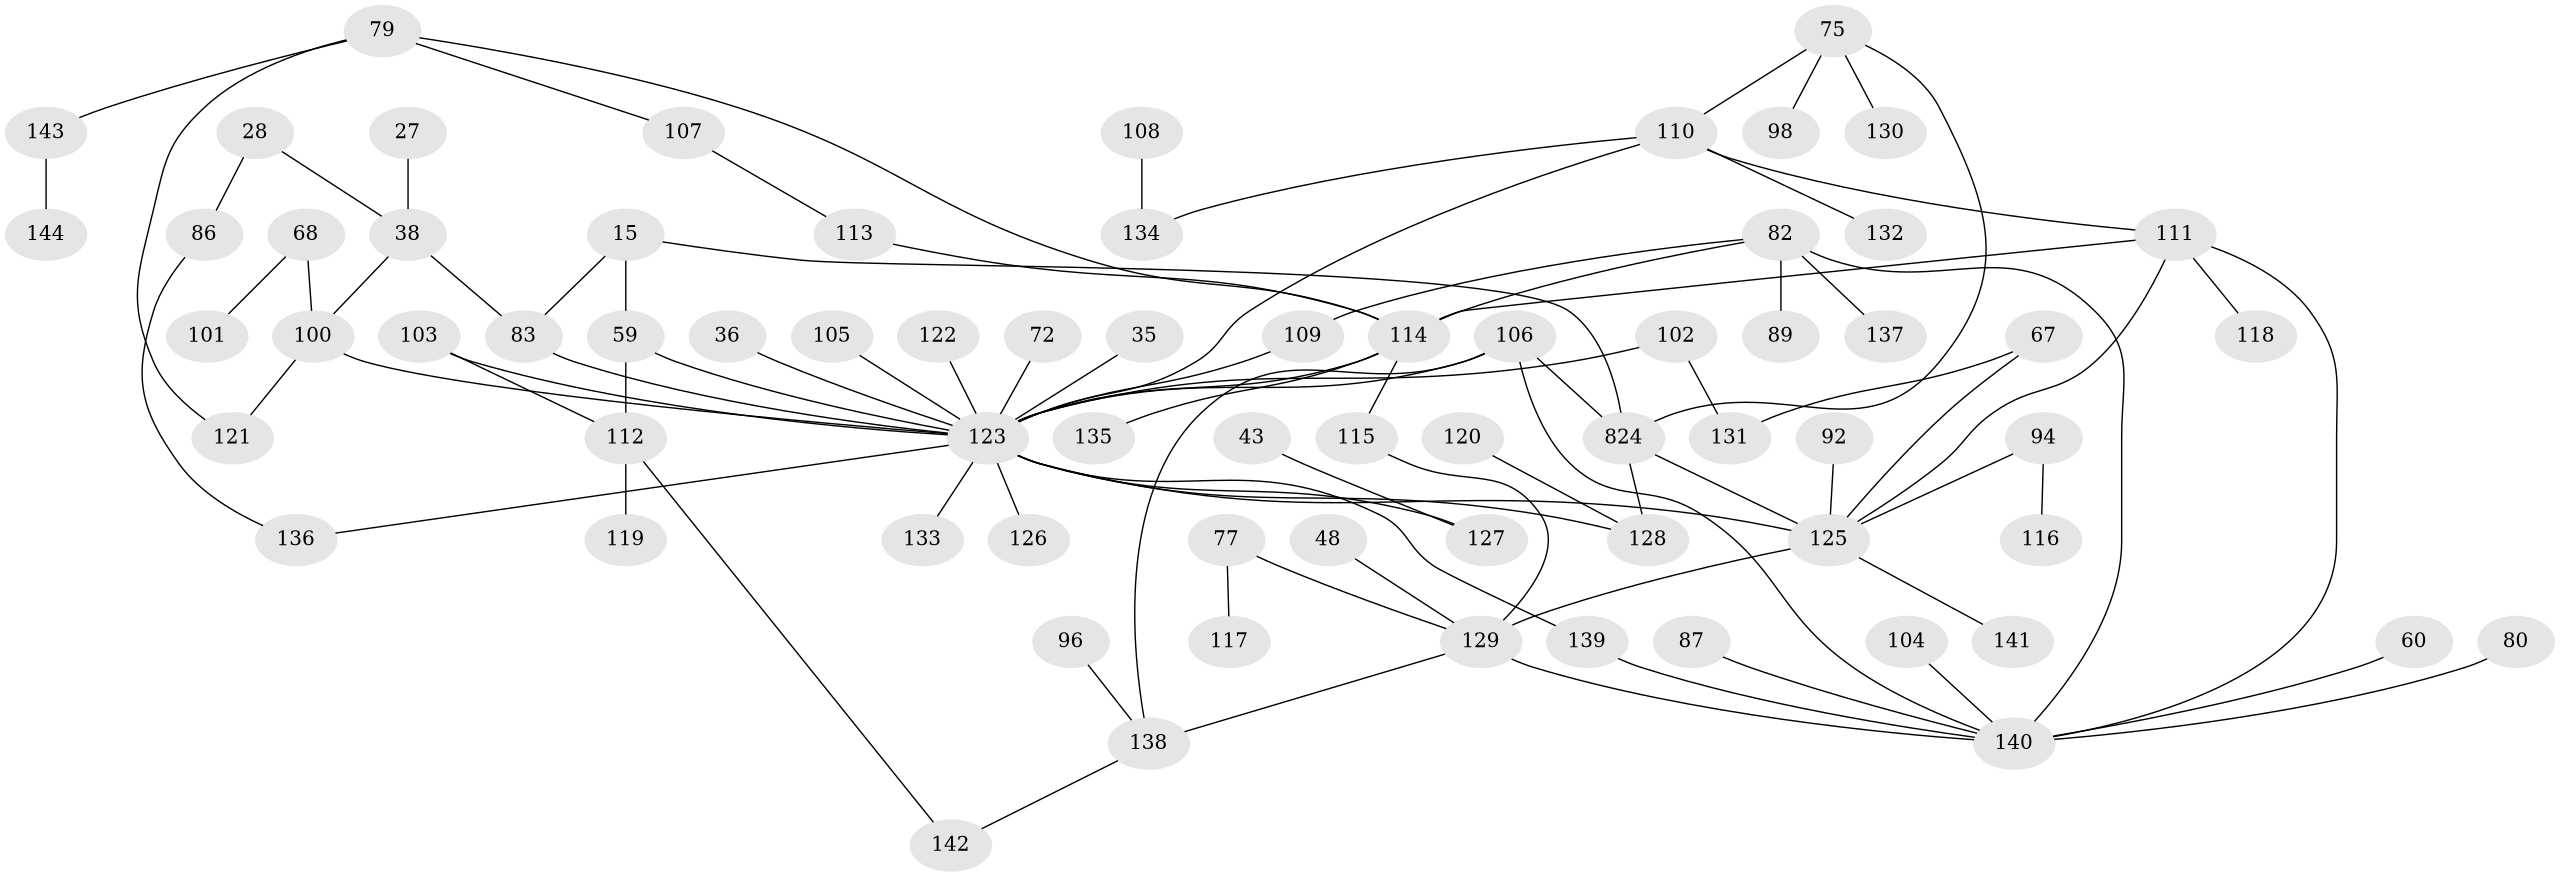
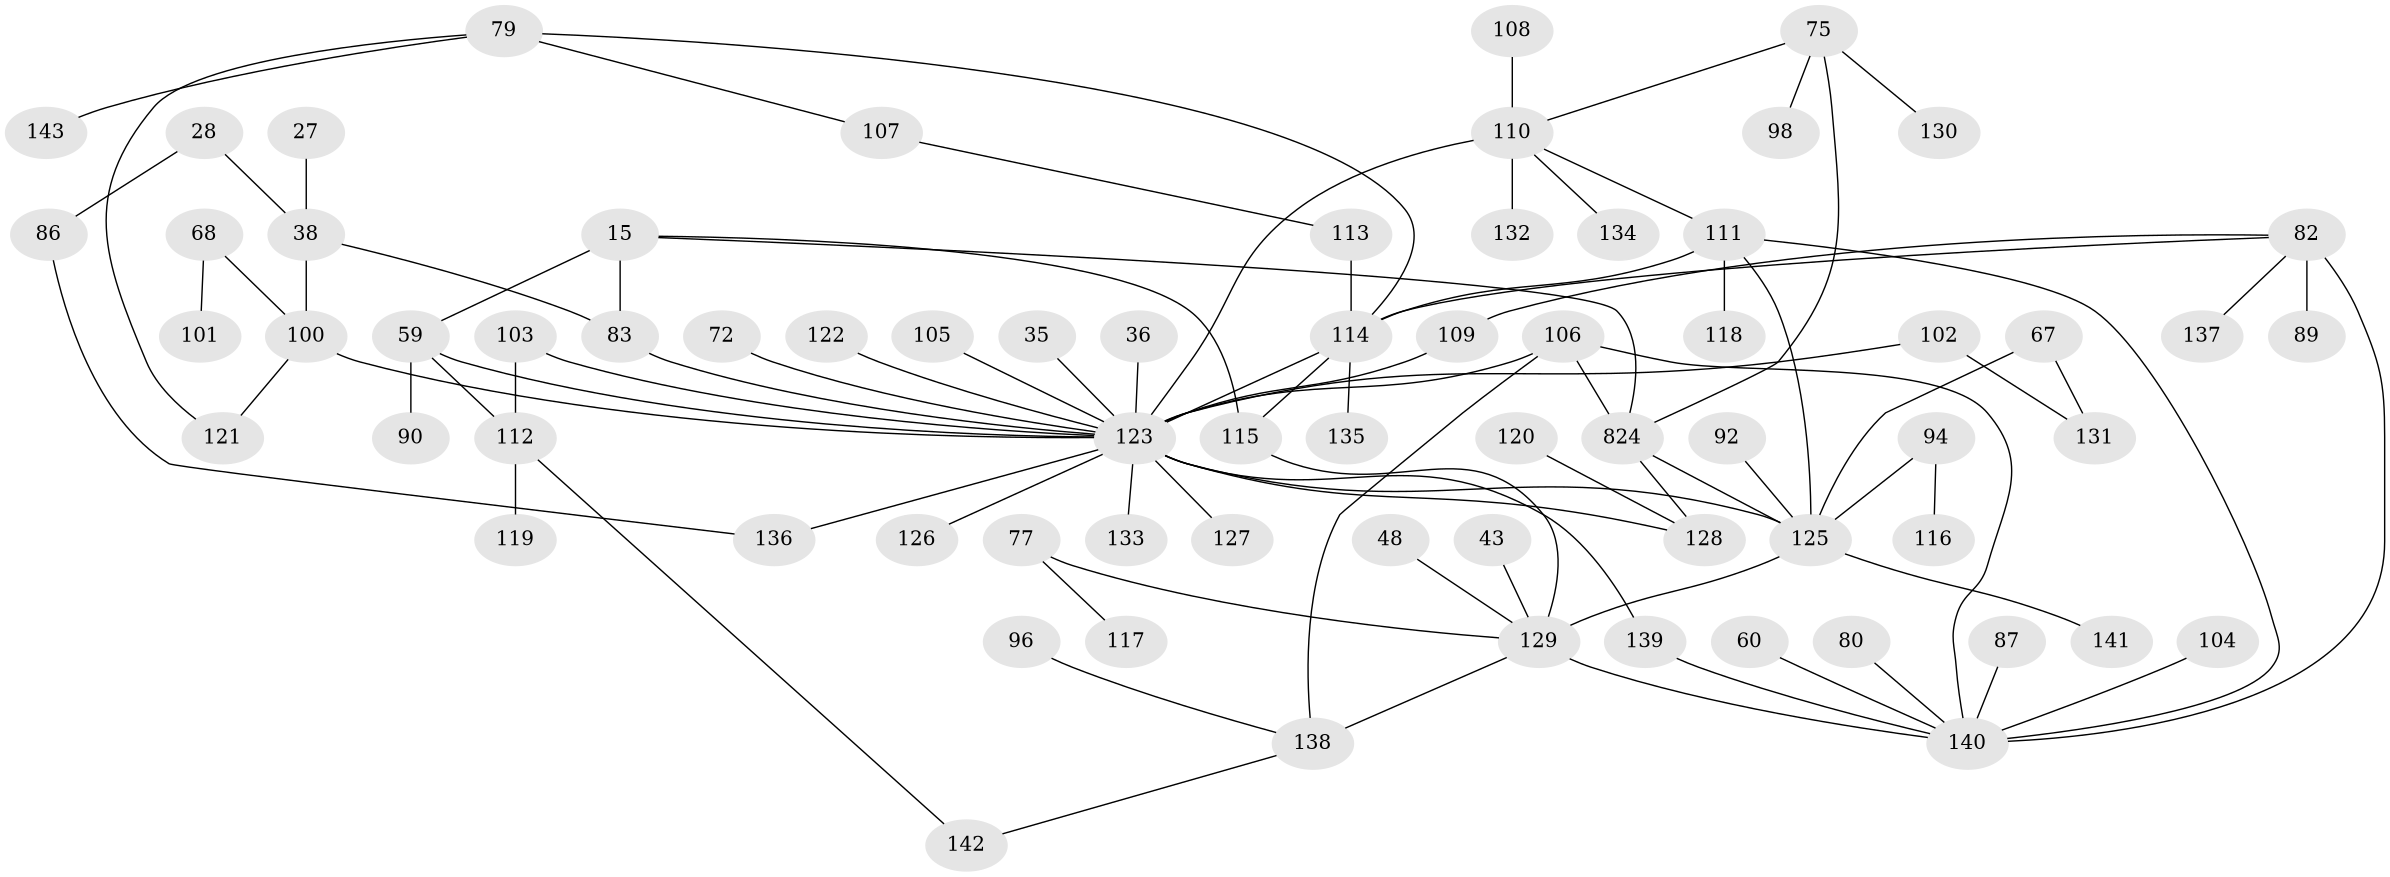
edge "108" -- "134": now "108" -- "110"
node "144": removed
edge "15" -- "115": added
node "90": added
edge "43" -- "127": now "43" -- "129"
